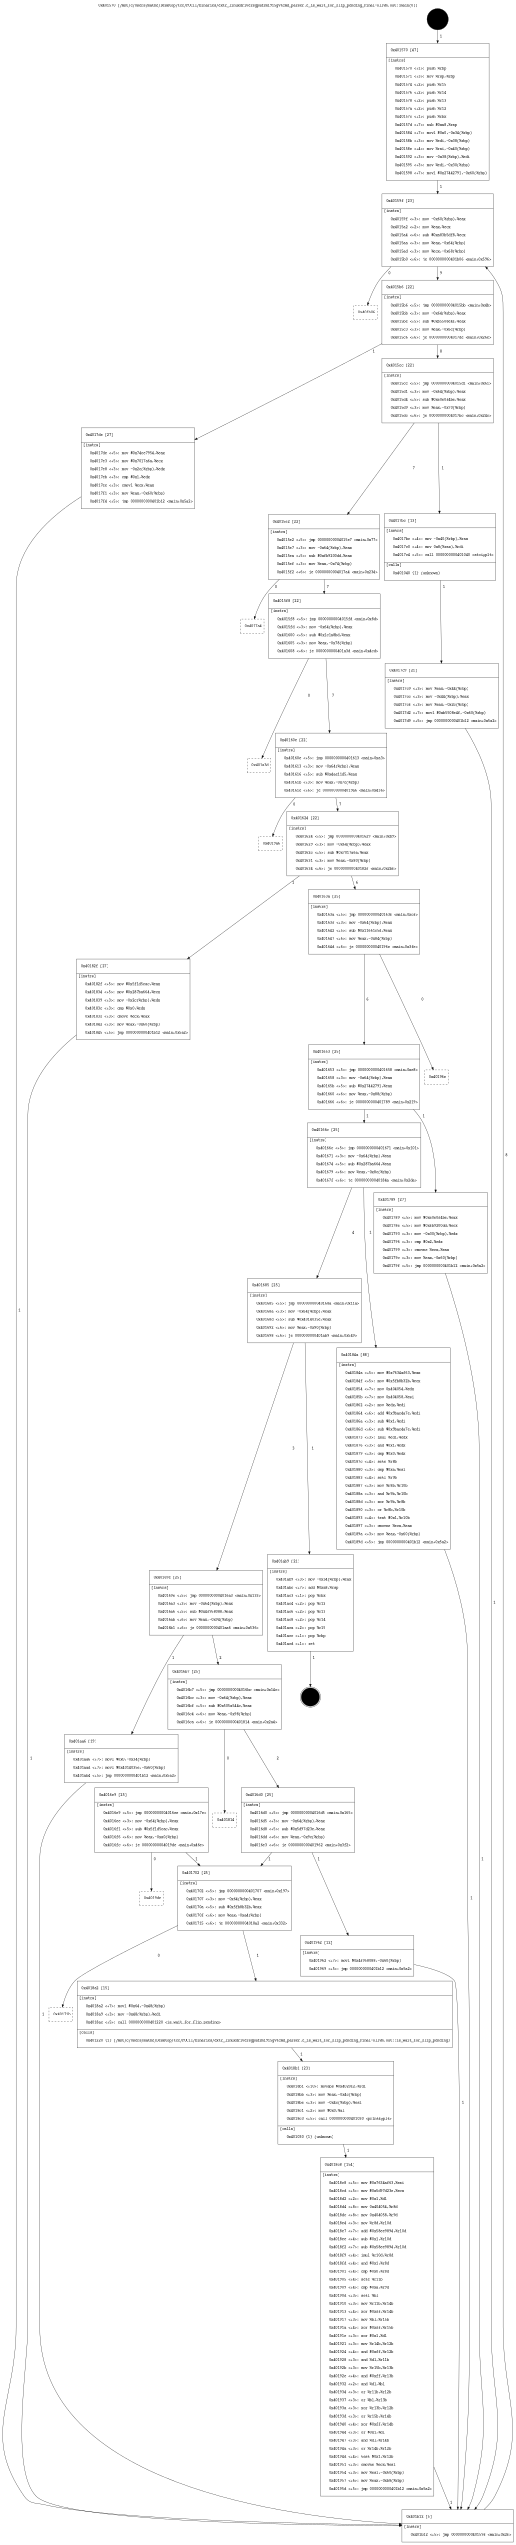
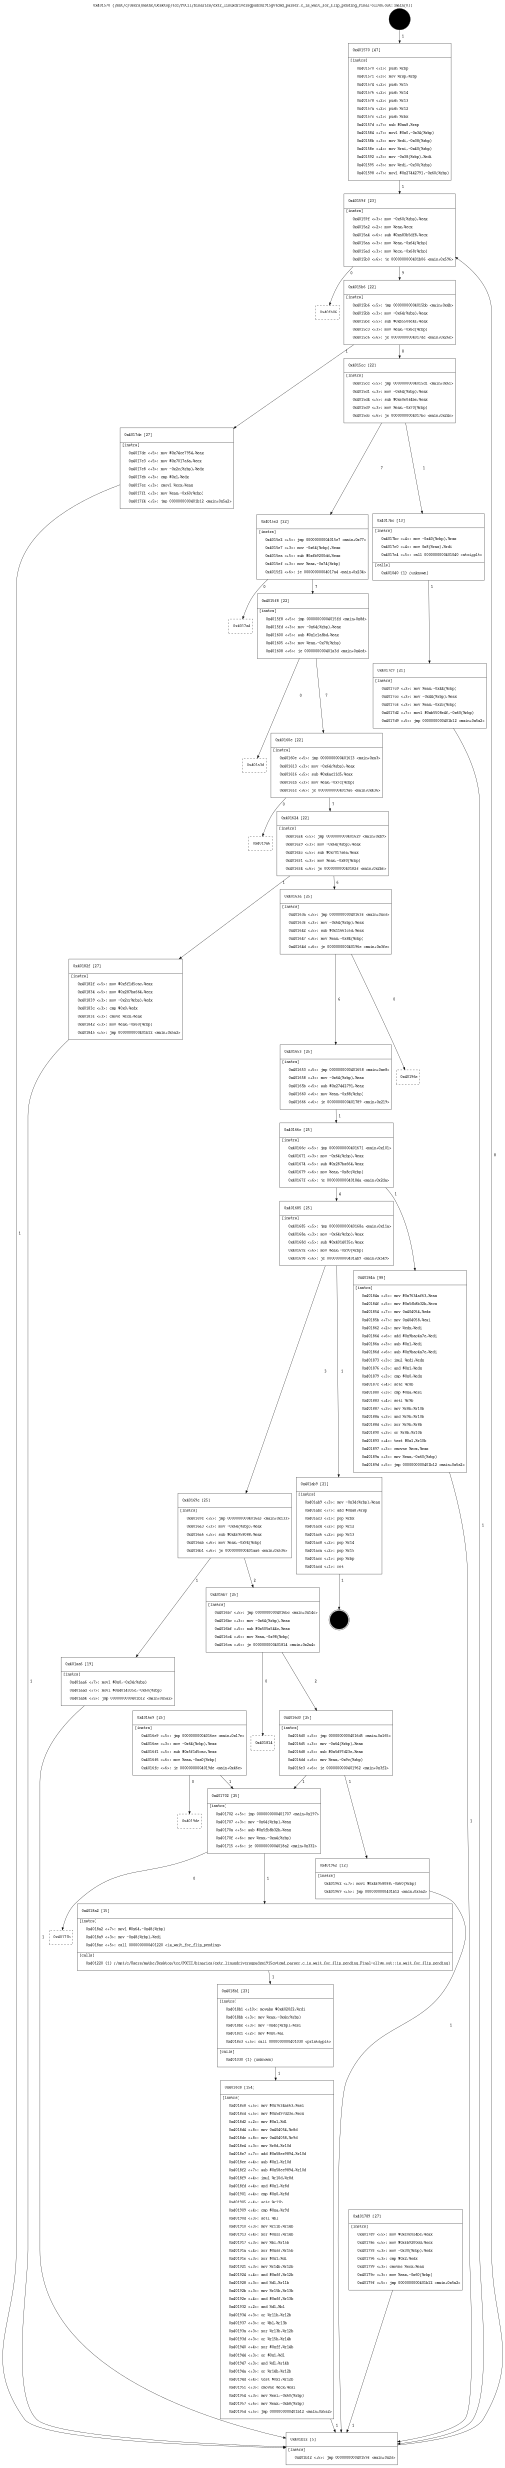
edge "0x401653 [25]" -> "0x401789 [27]": removed, label "1"
